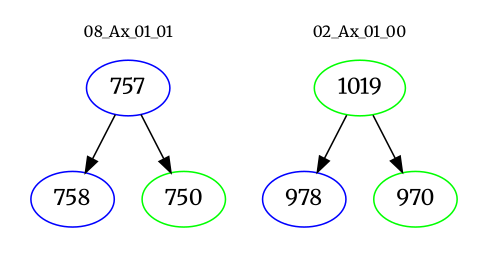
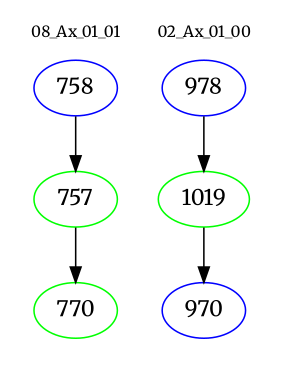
node "757": color blue -> green
edge "757" -> "758": reversed
edge "1019" -> "978": reversed
node "750": label "750" -> "770"
node "970": color green -> blue
